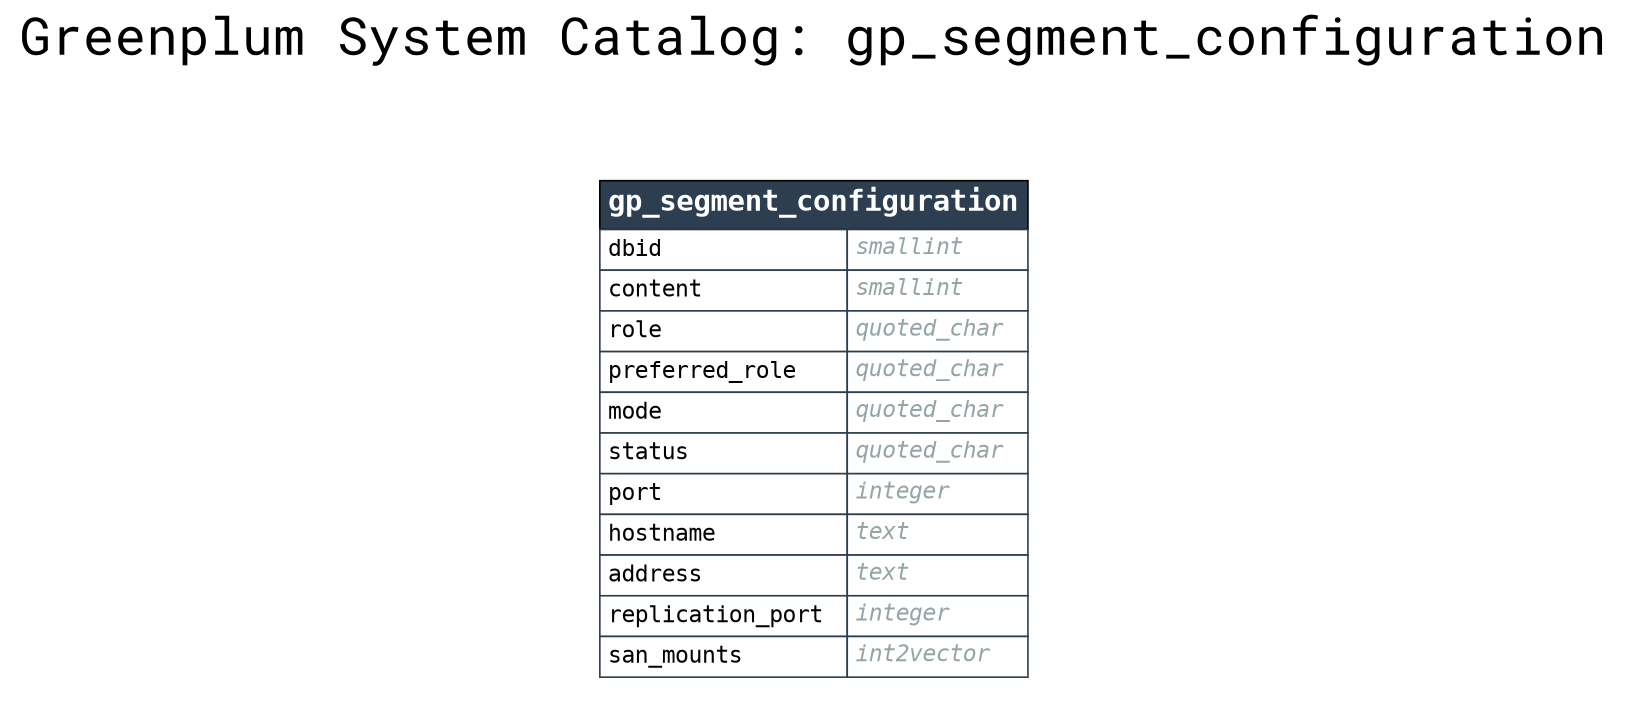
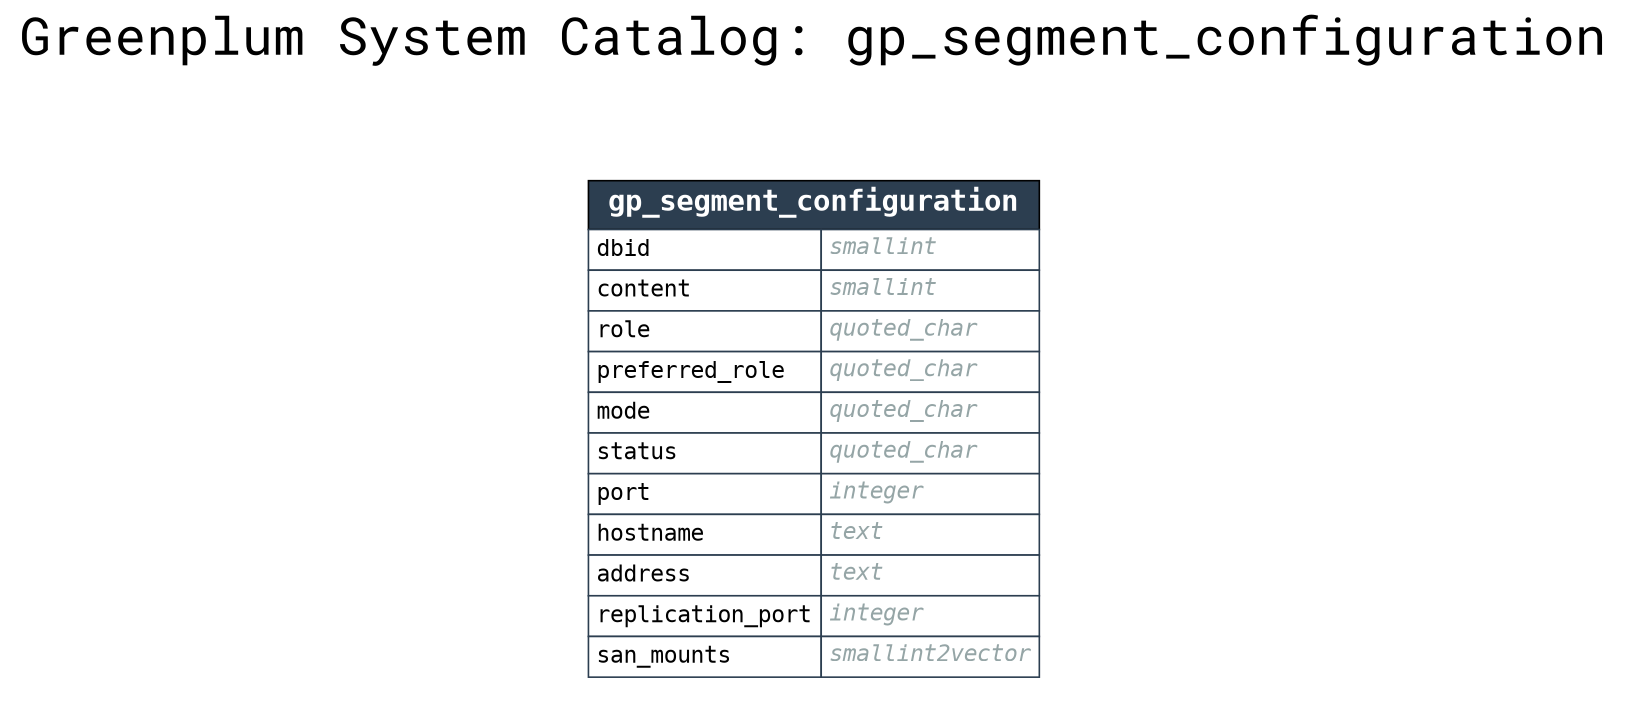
node "gp_segment_configuration": text "int2vector" -> "smallint2vector"
